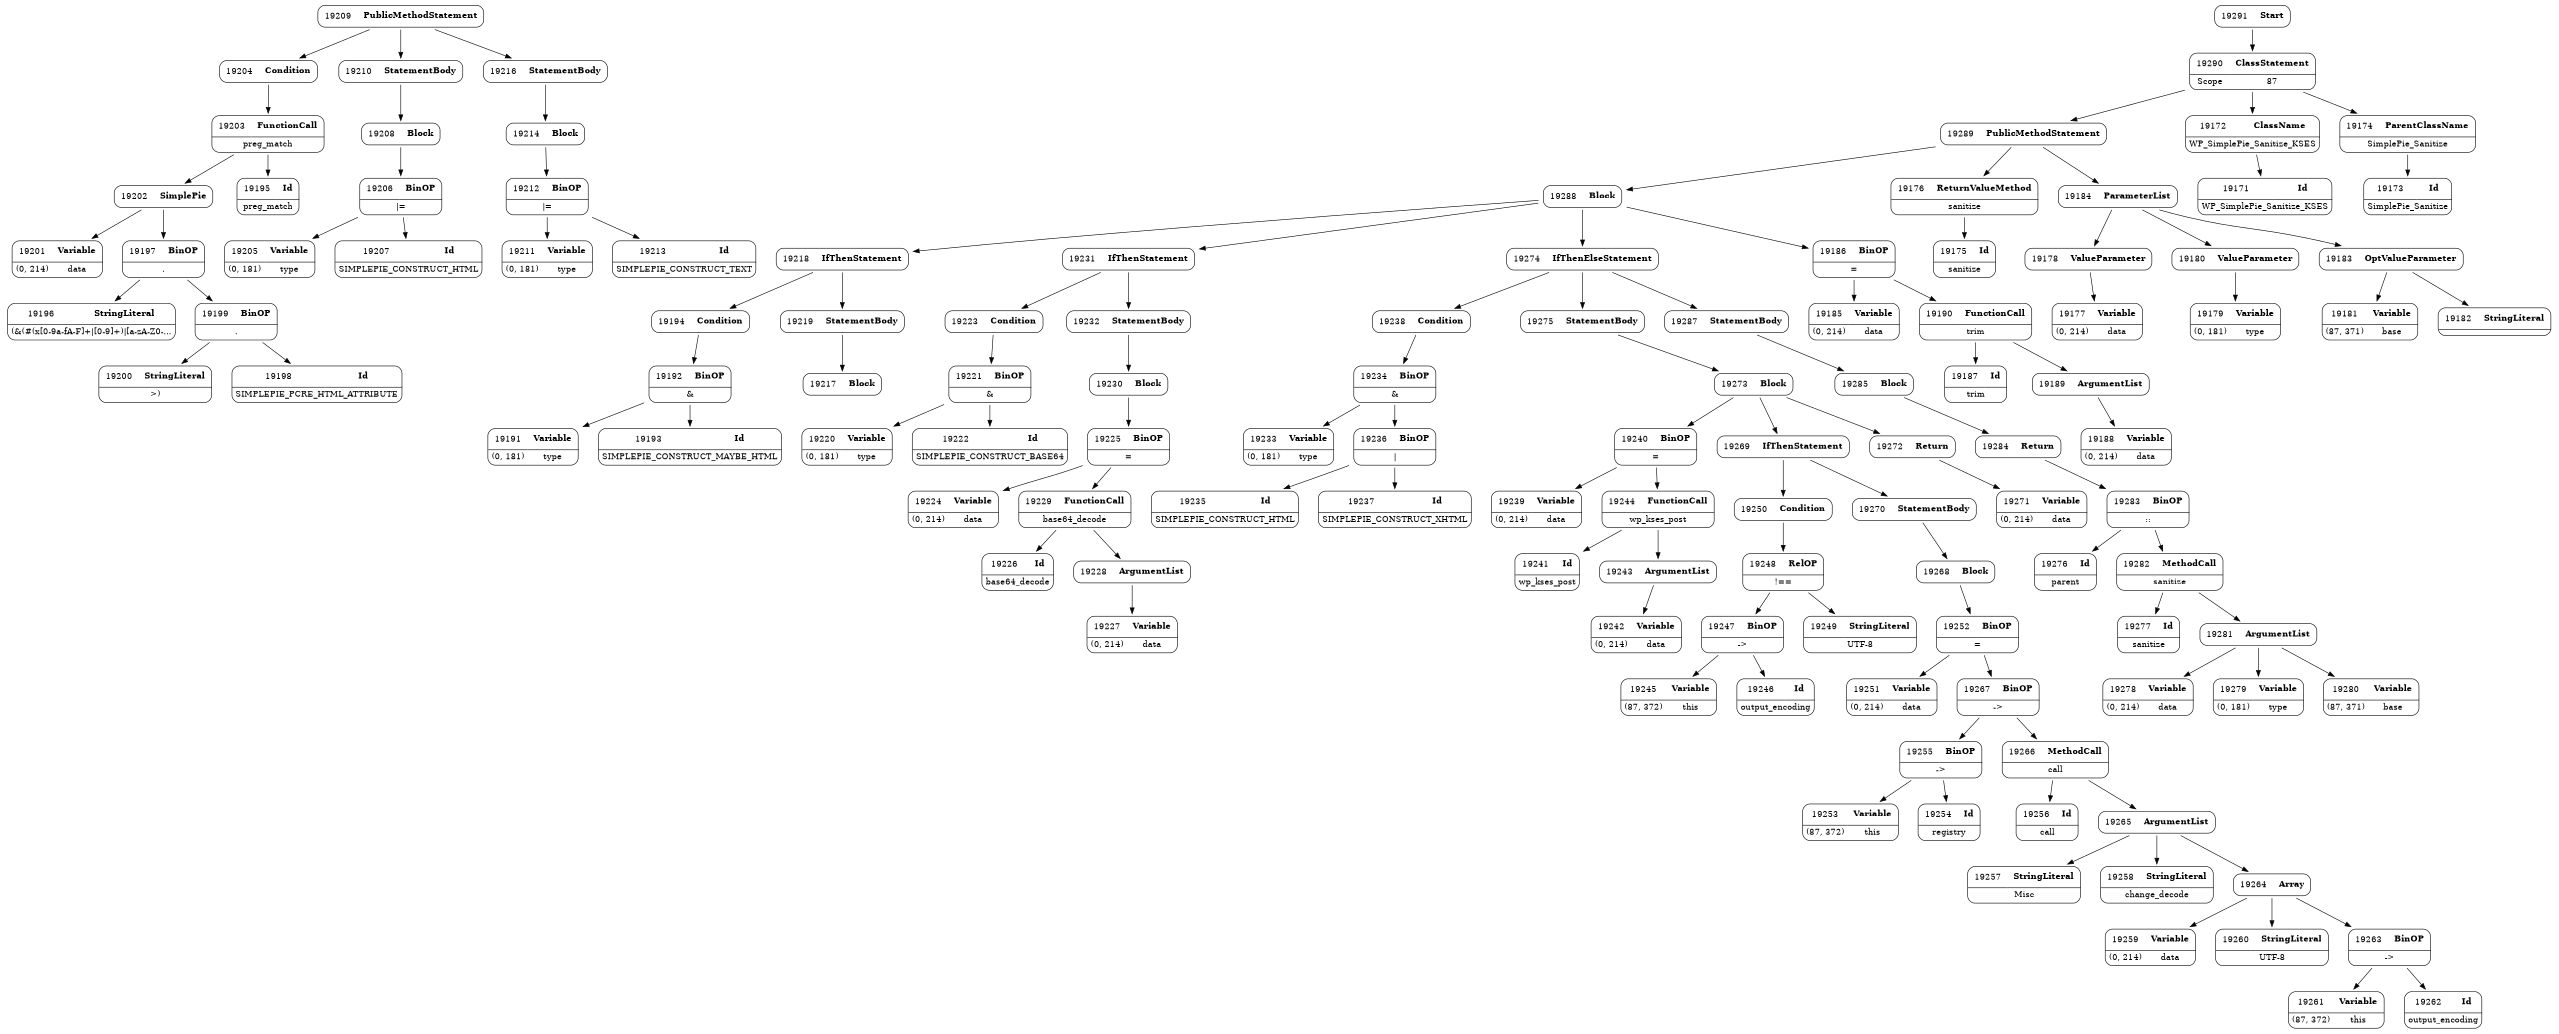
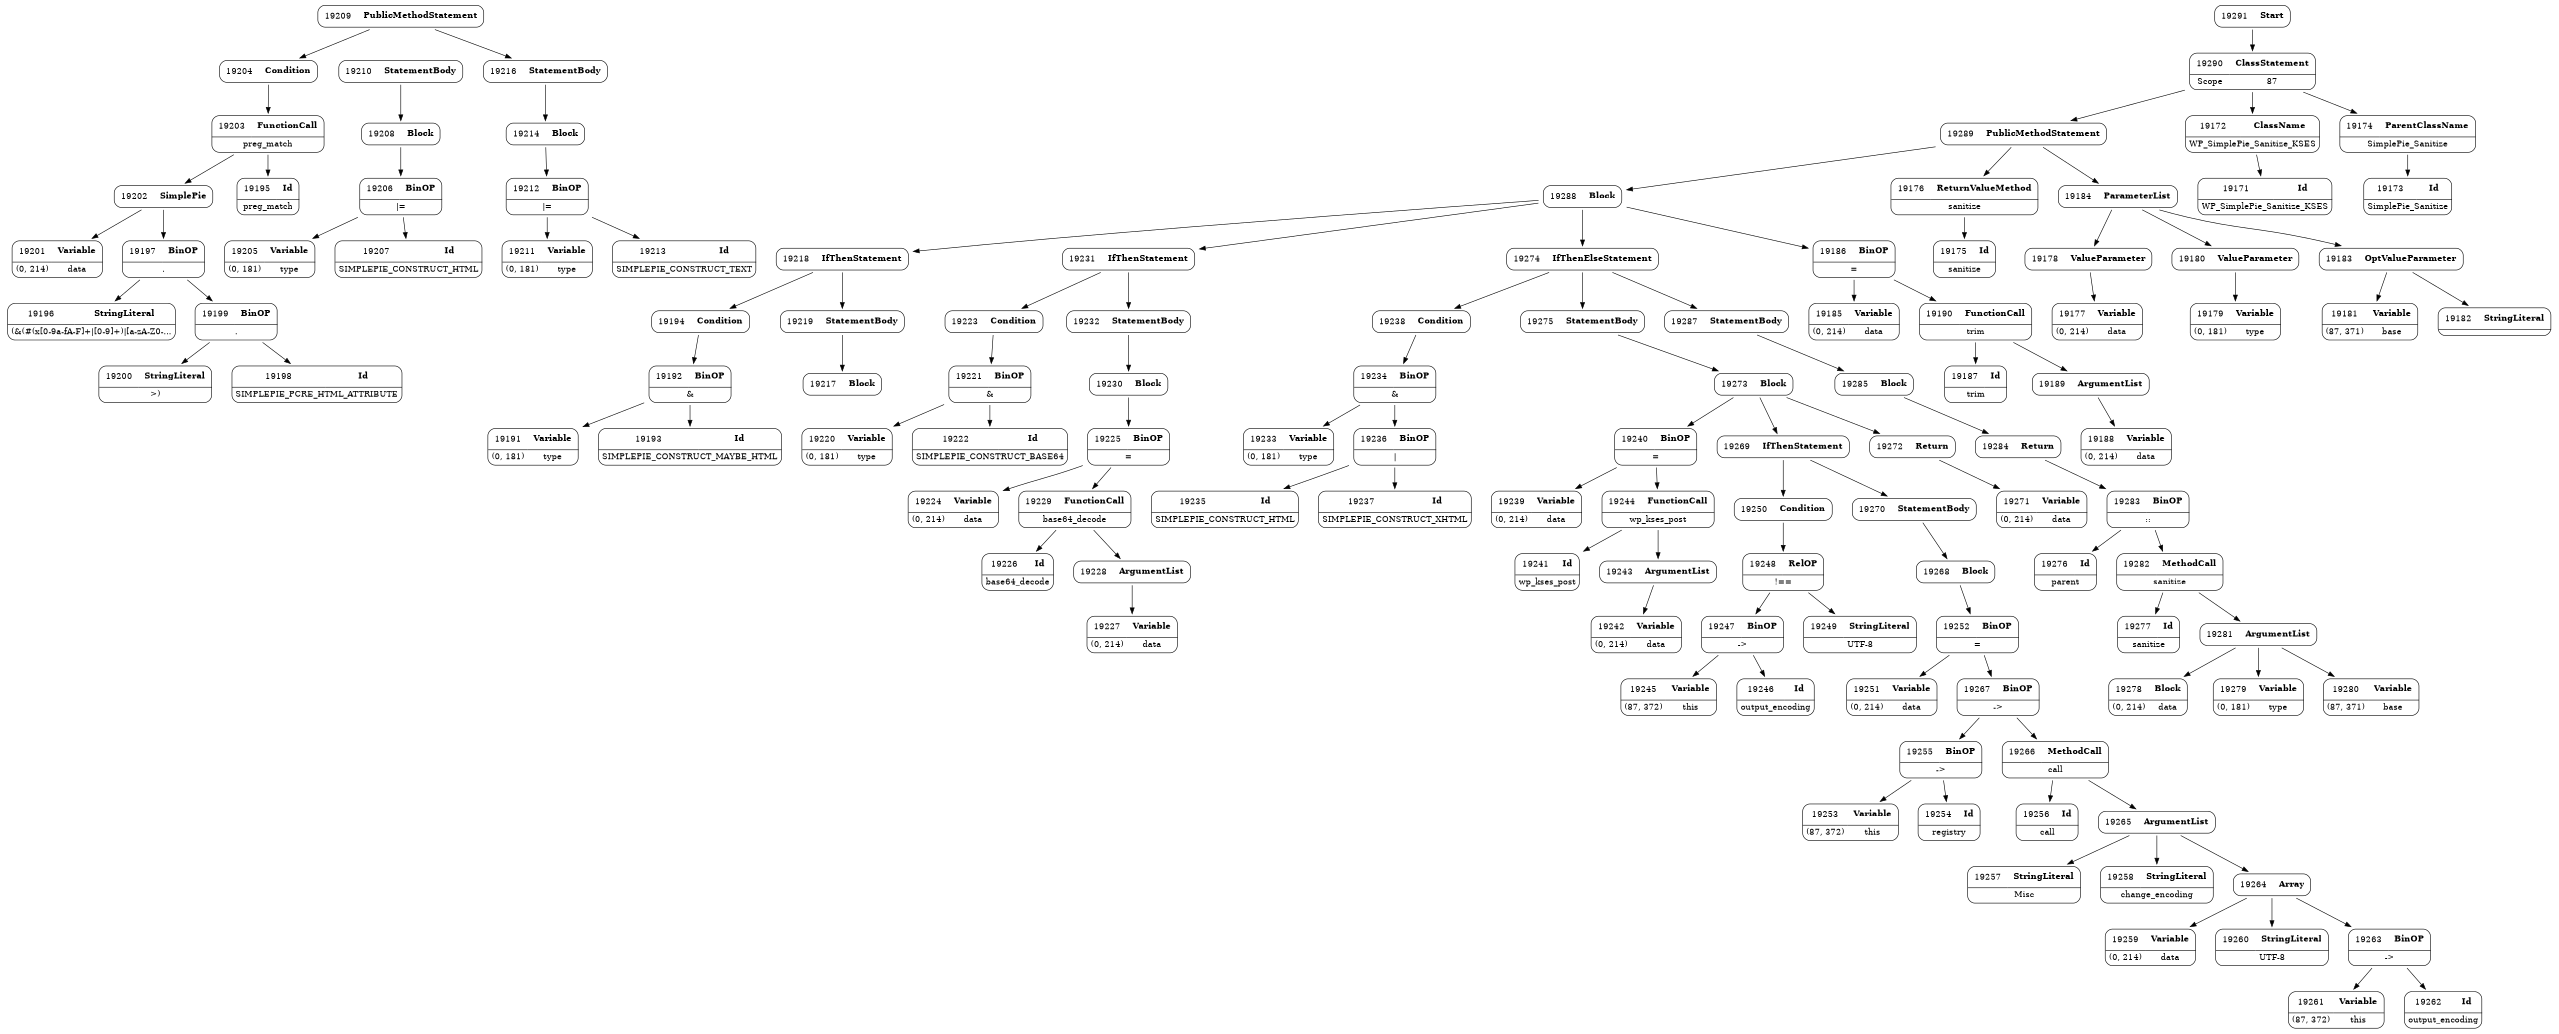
edge "19209" -> "19210": removed
node "19278": text "Variable" -> "Block"
node "19258": text "change_decode" -> "change_encoding"
